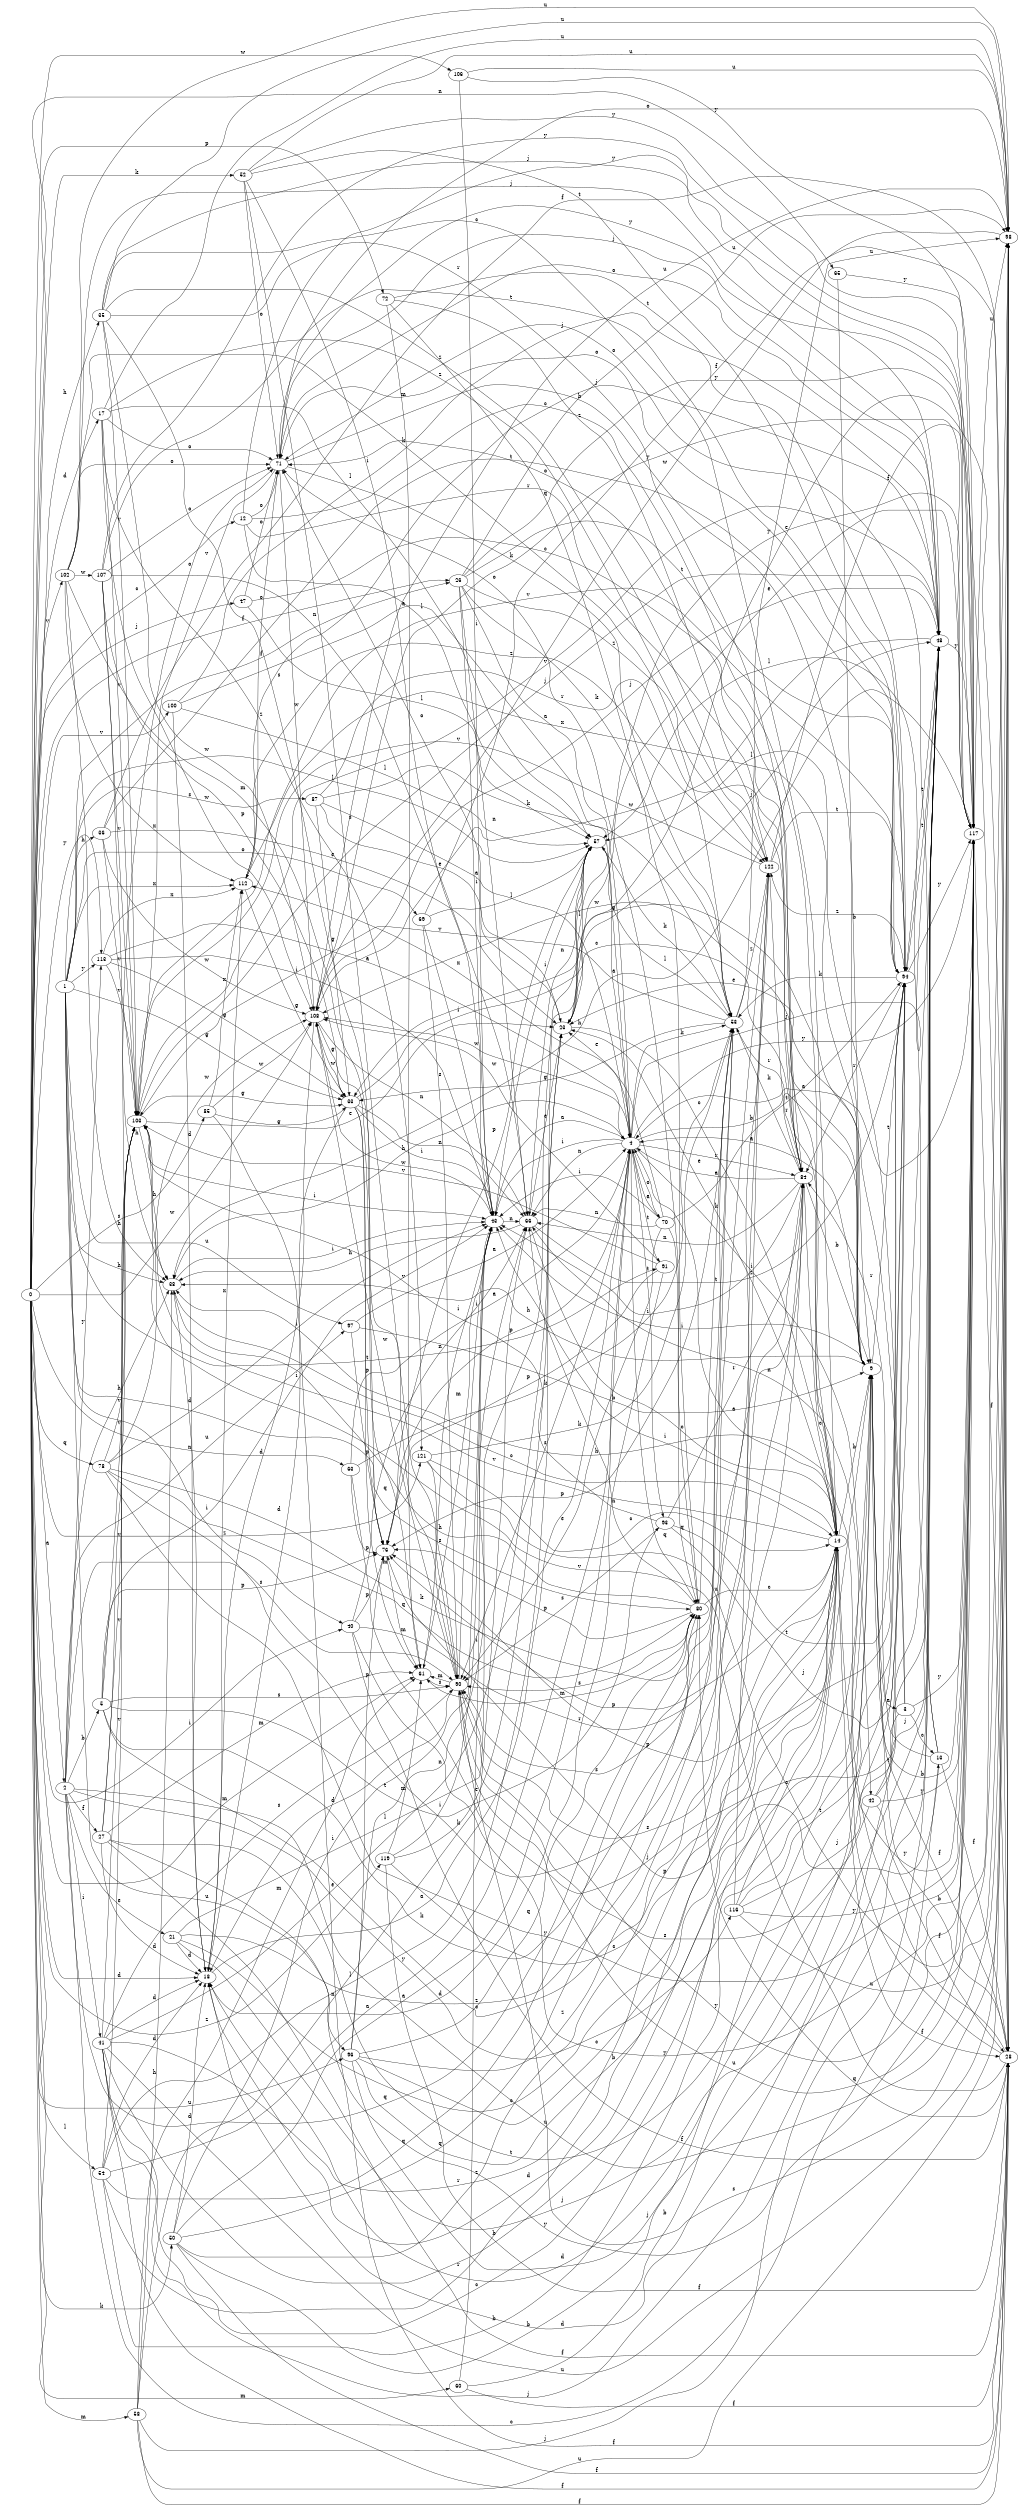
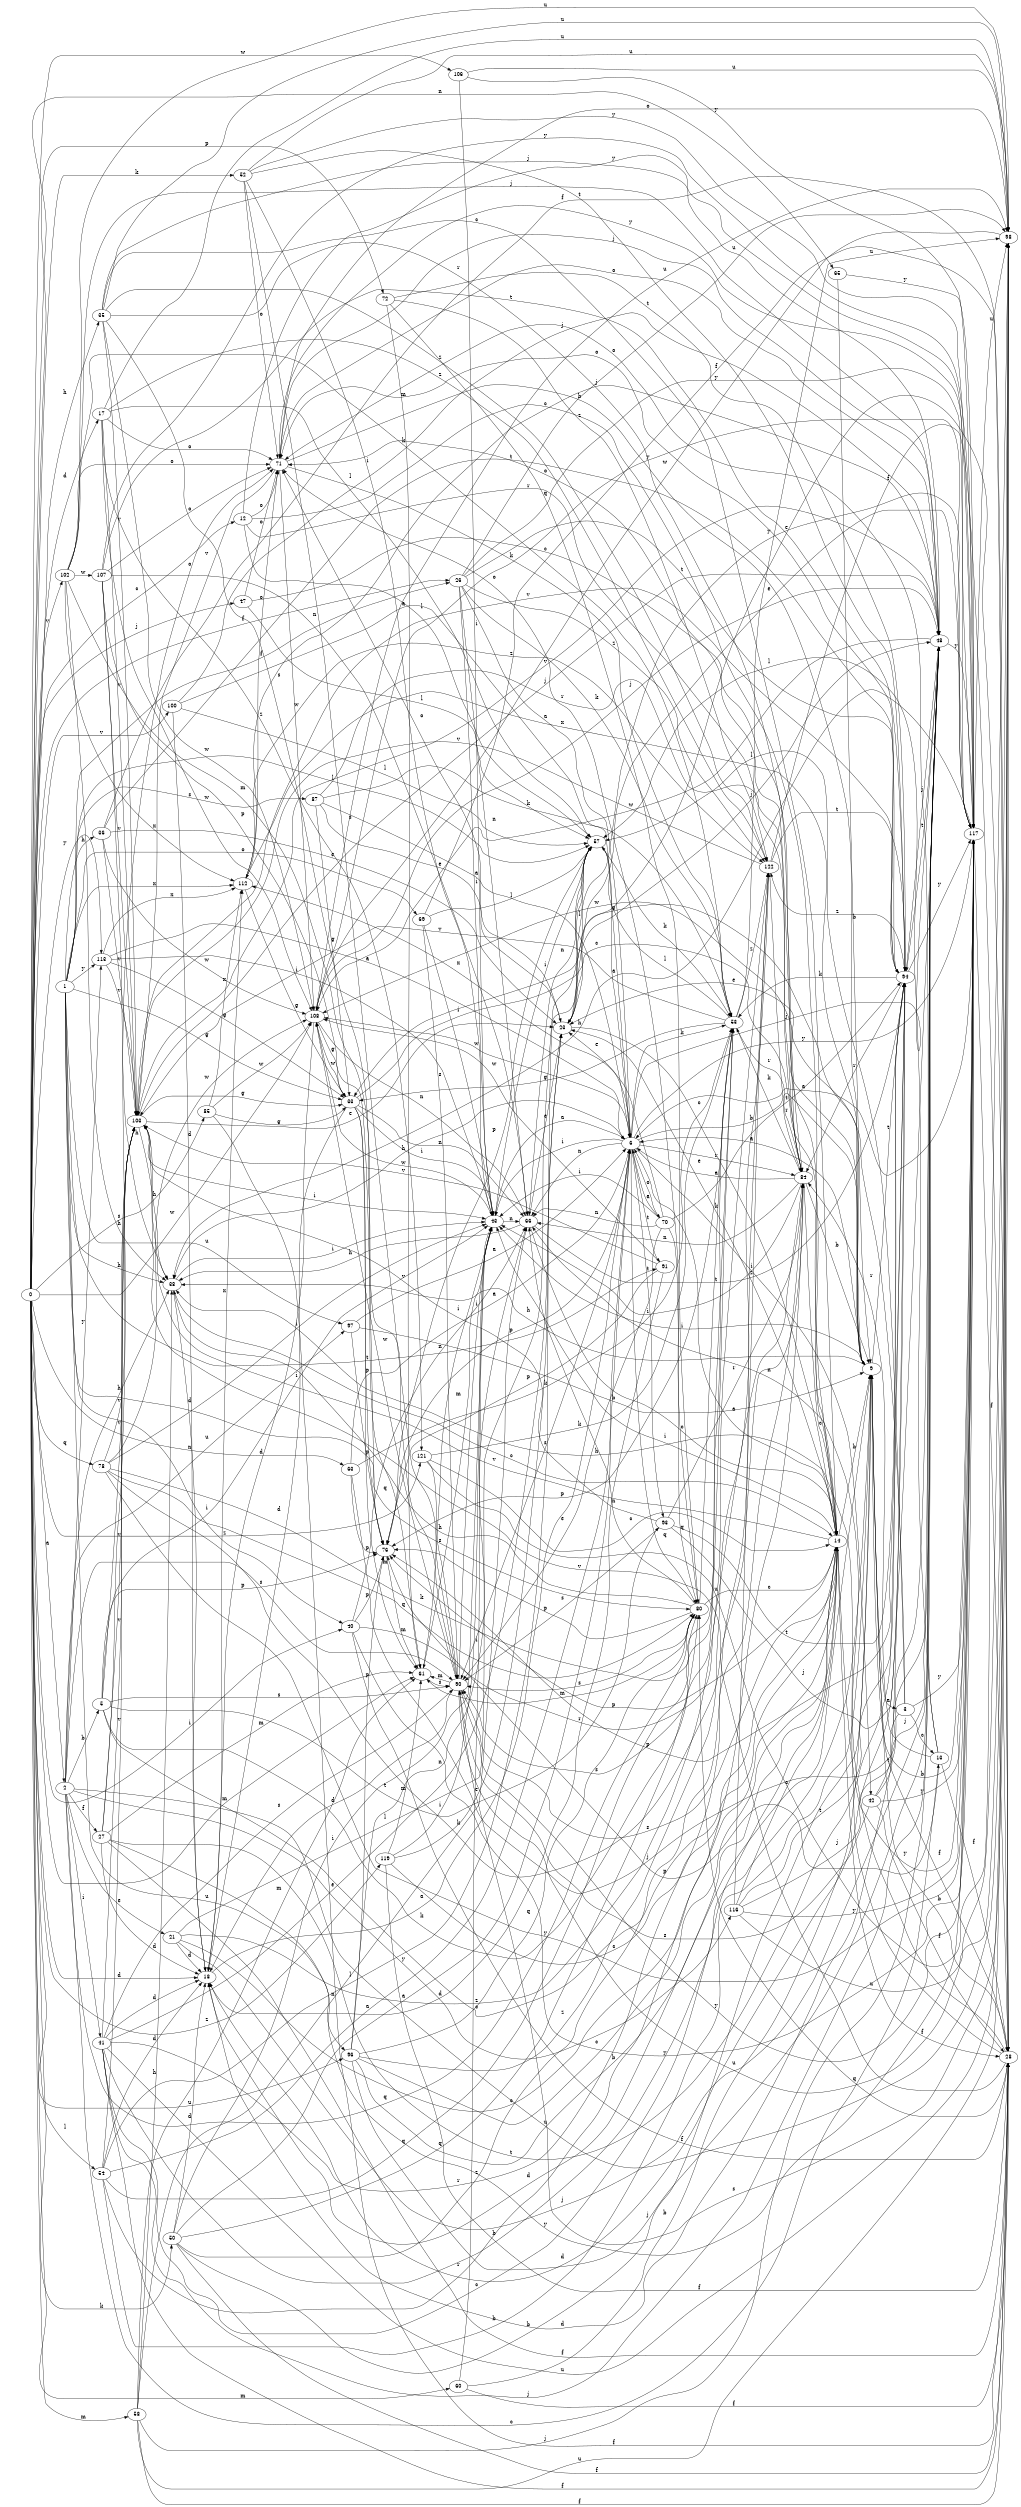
edge "94" -> "48": label "t" -> "j"
node "4": label "4" -> "6"
